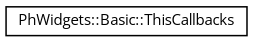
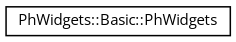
node "PhWidgets::Basic::ThisCallbacks": label "PhWidgets::Basic::ThisCallbacks" -> "PhWidgets::Basic::PhWidgets"
